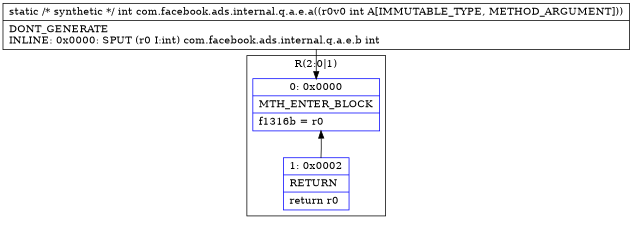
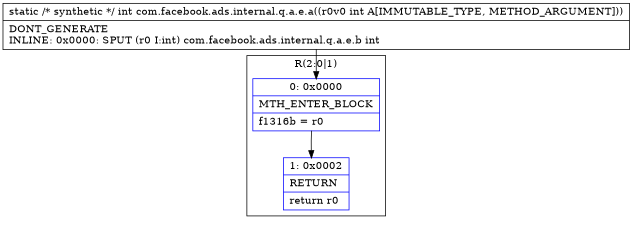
edge "1: 0x0002" -> "0: 0x0000": reversed
